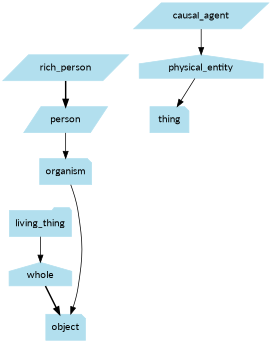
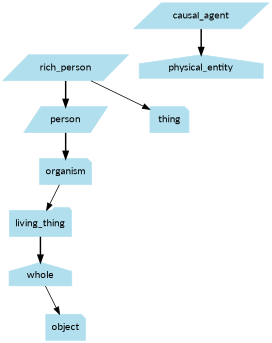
edge "causal_agent" -> "physical_entity": style solid -> bold
edge "physical_entity" -> "thing": now "rich_person" -> "thing"
edge "person" -> "organism": style solid -> bold
edge "living_thing" -> "whole": style solid -> bold
edge "organism" -> "object": now "organism" -> "living_thing"
edge "whole" -> "object": style bold -> solid
